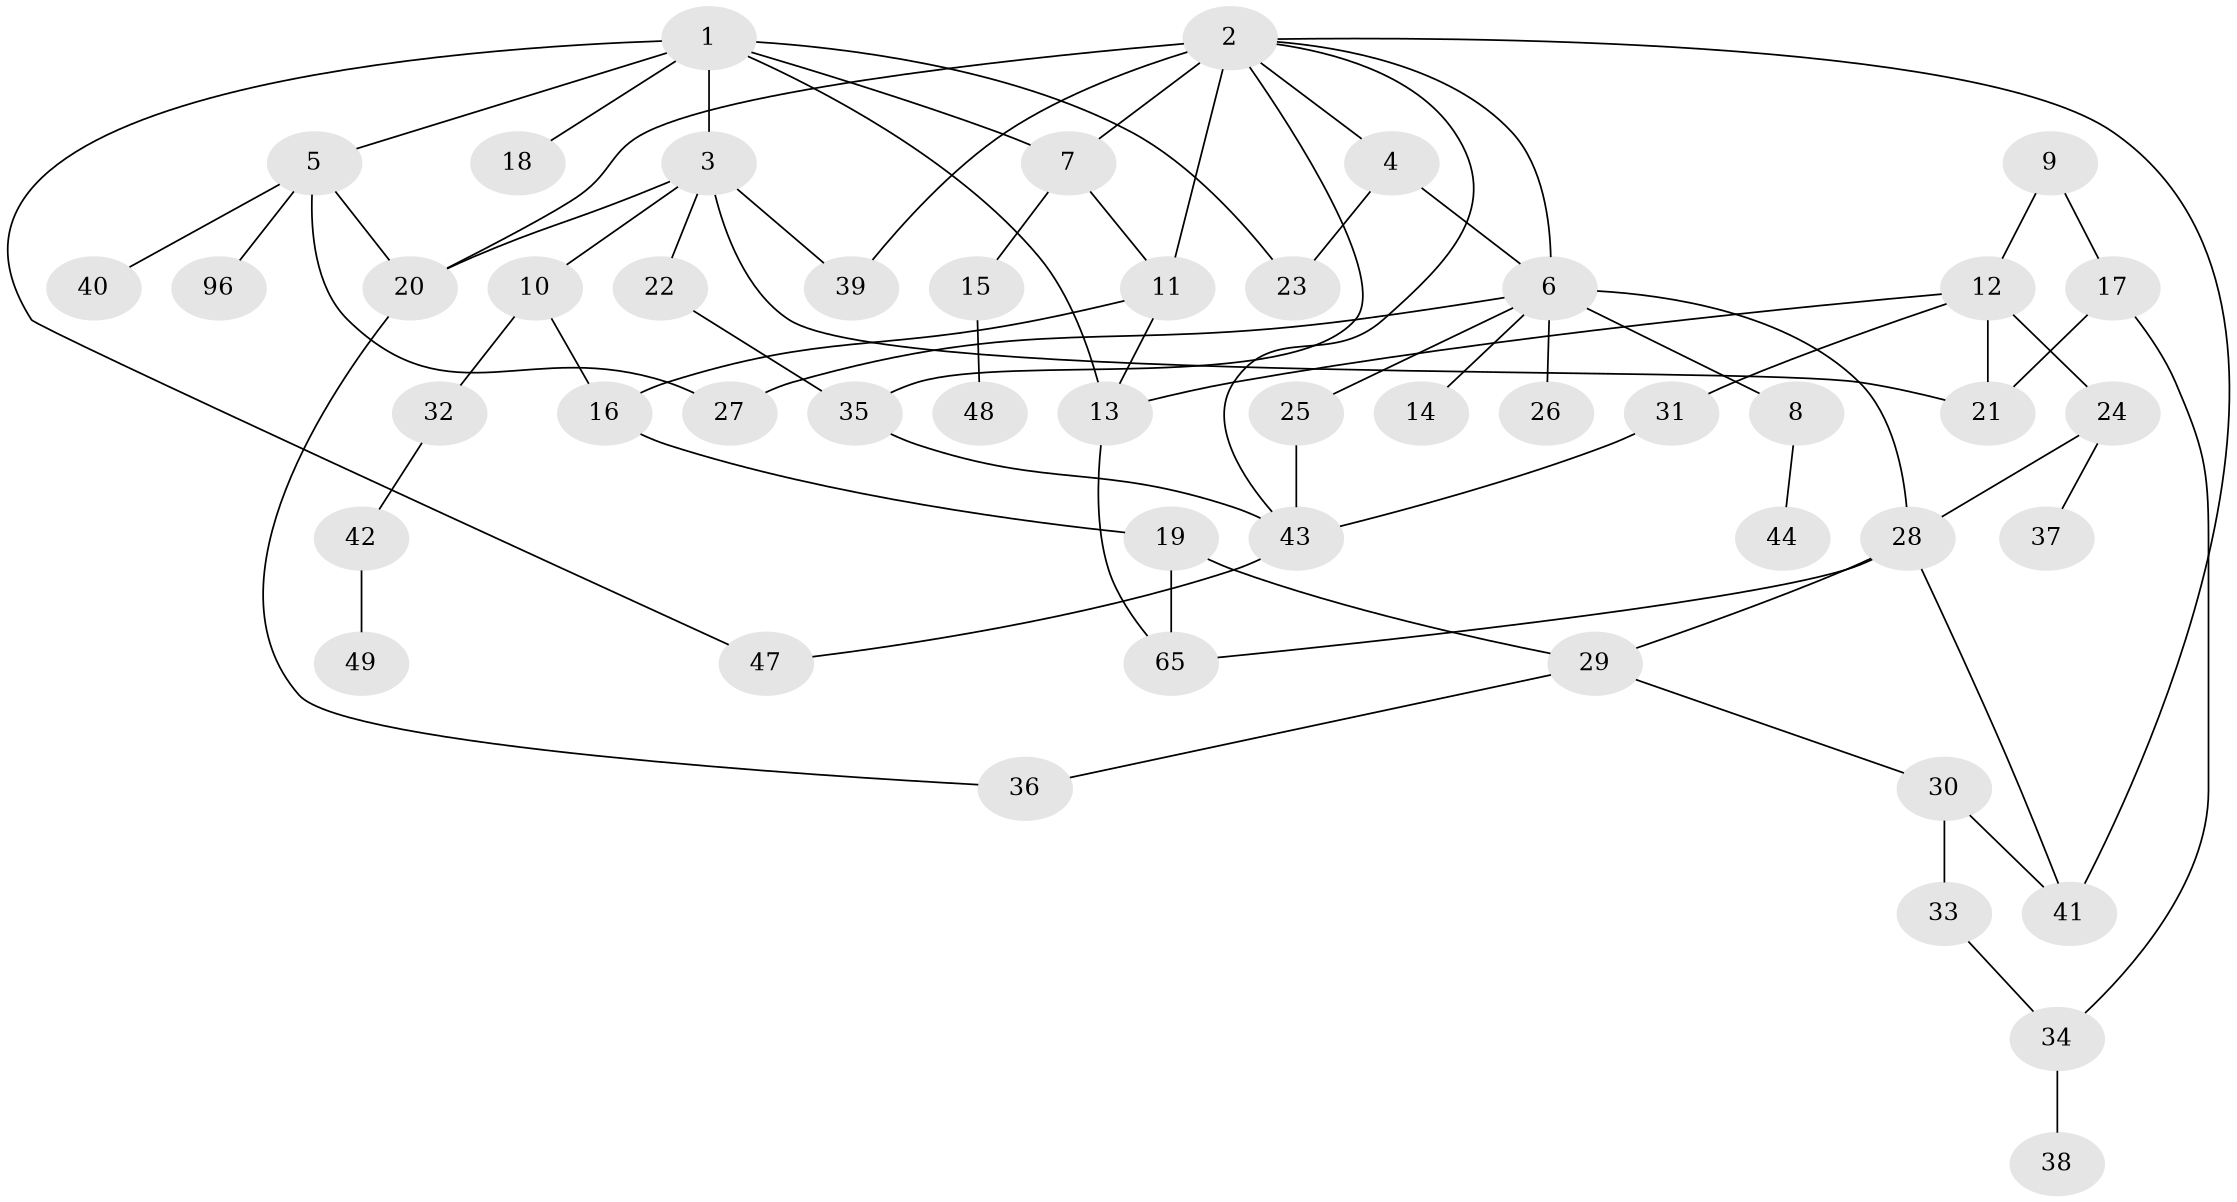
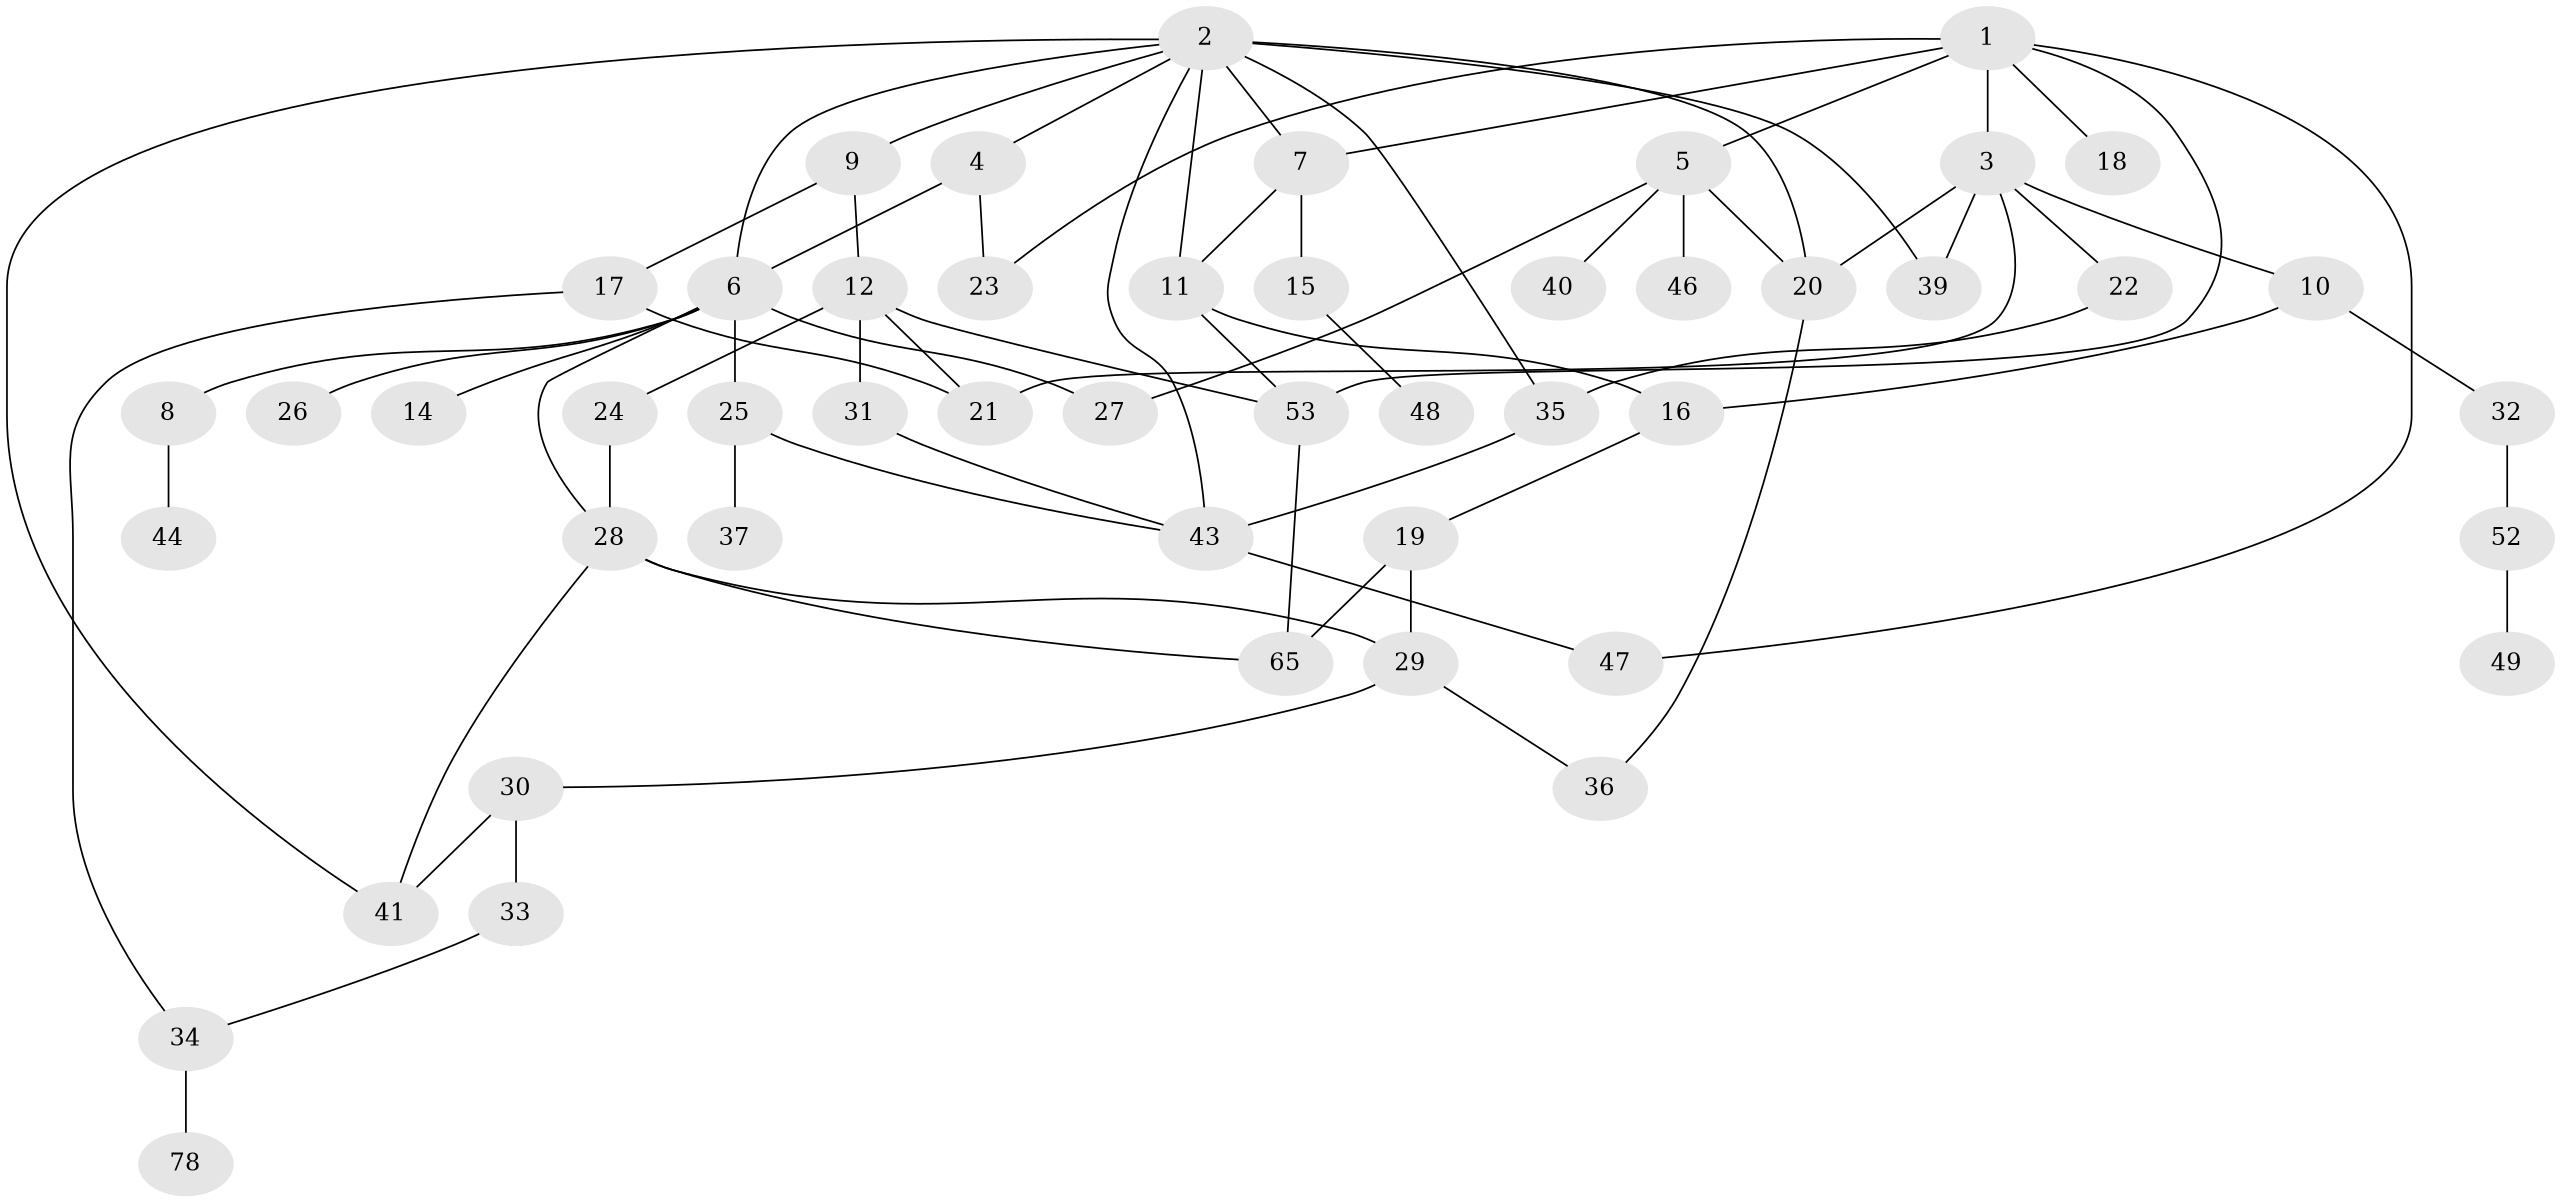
edge "2" -- "9": added
node "96": label "96" -> "46"
node "13": label "13" -> "53"
edge "24" -- "37": now "25" -- "37"
node "42": label "42" -> "52"
node "38": label "38" -> "78"
